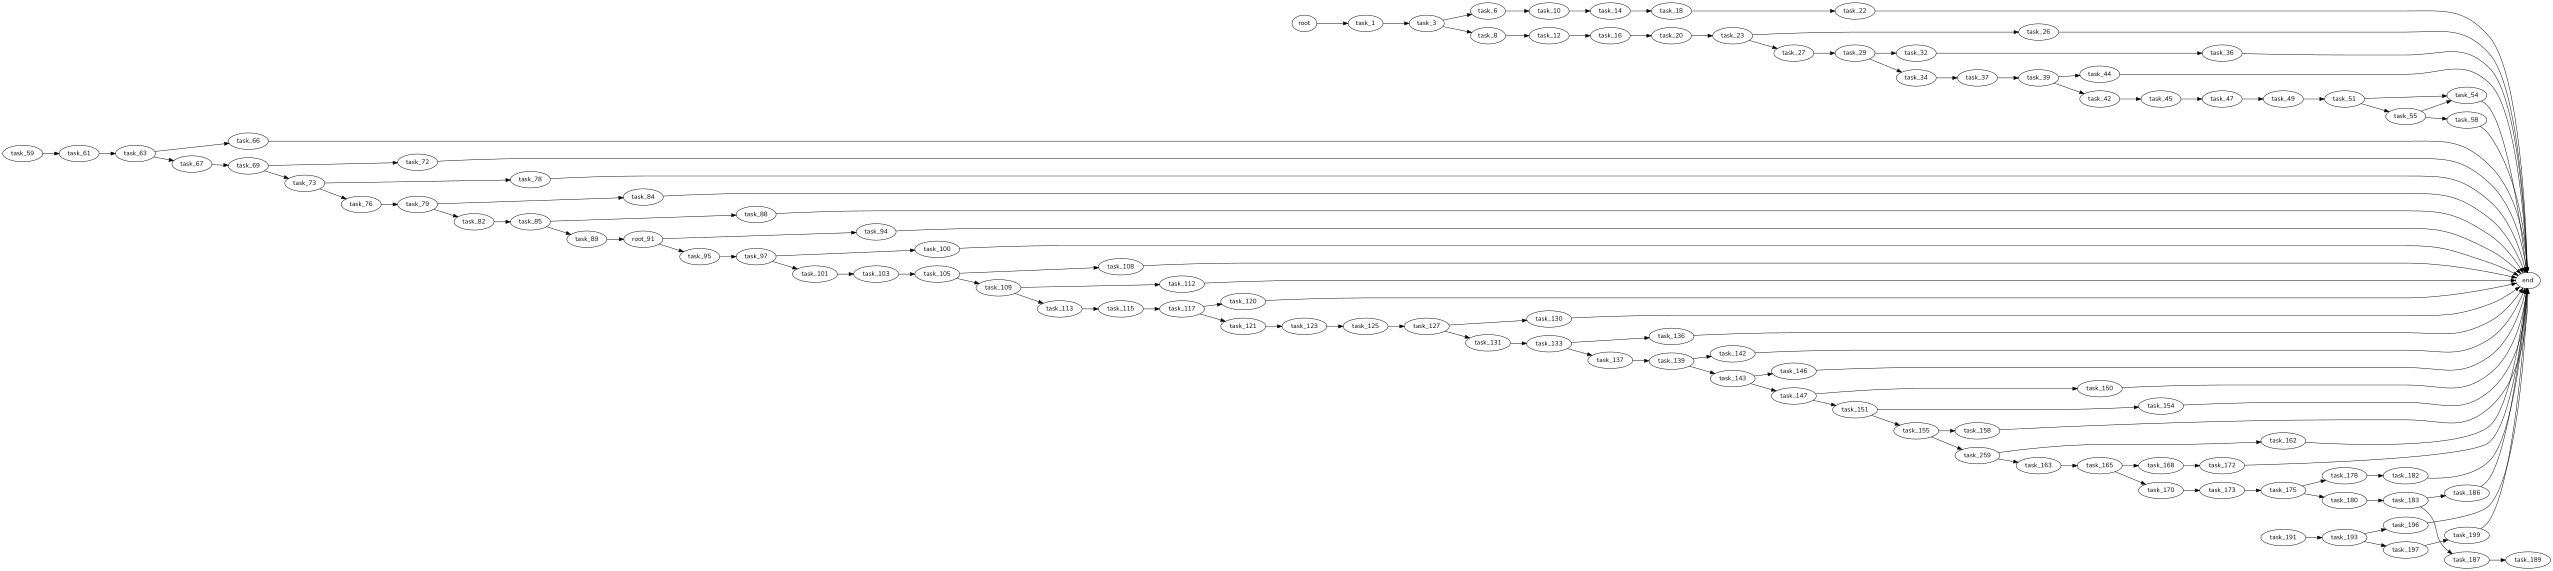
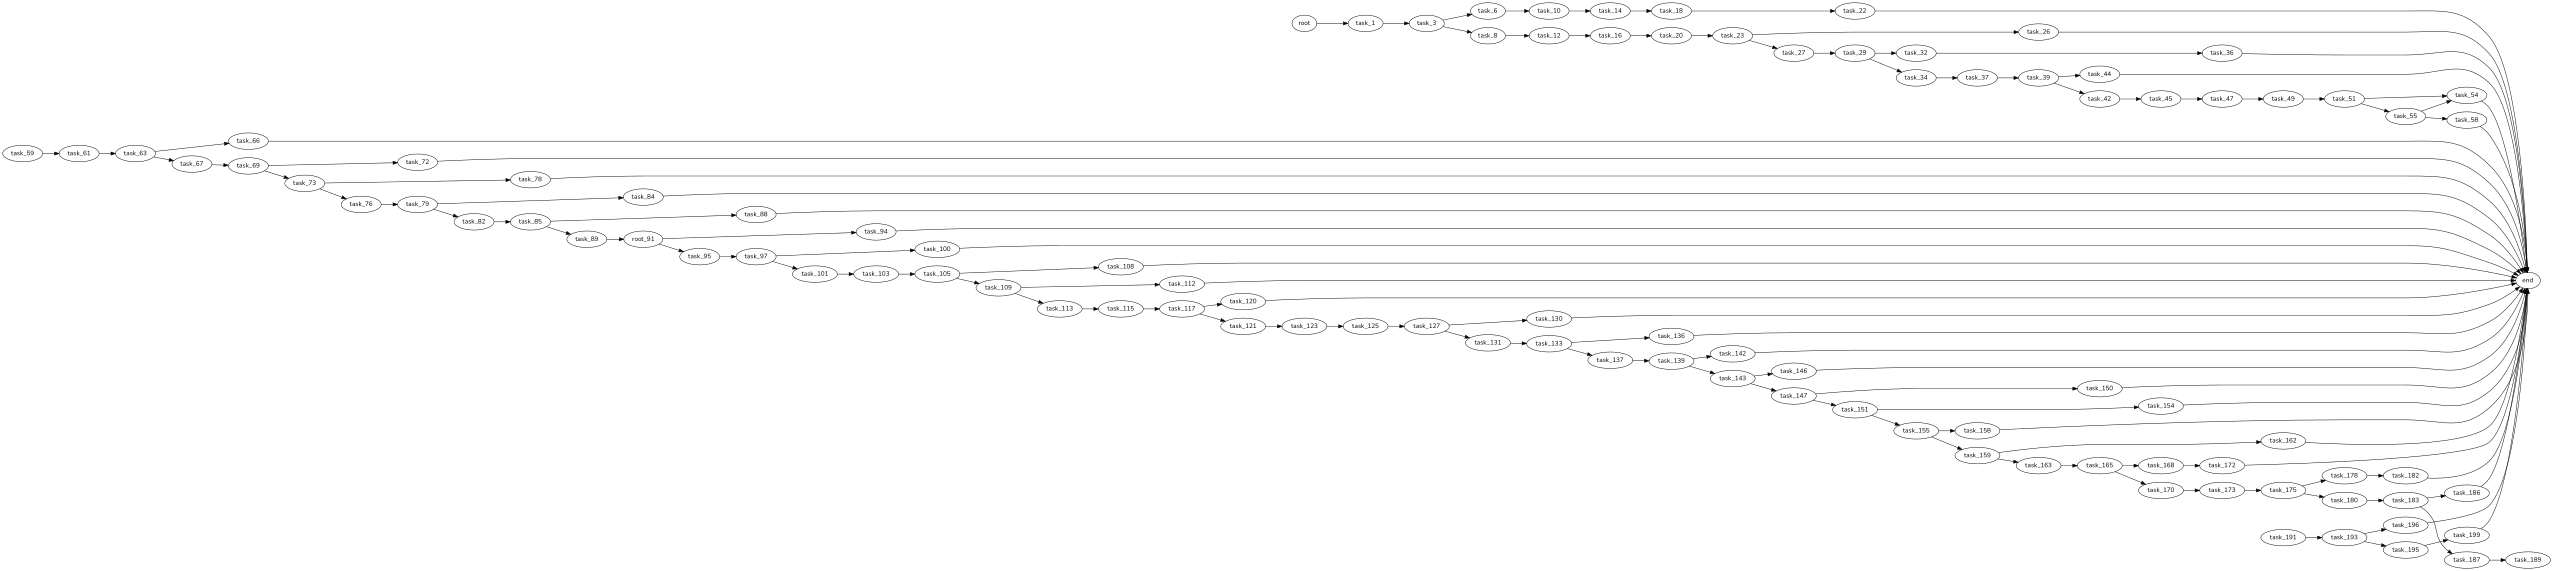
node "task_259": label "task_259" -> "task_159"
node "task_197": label "task_197" -> "task_195"
